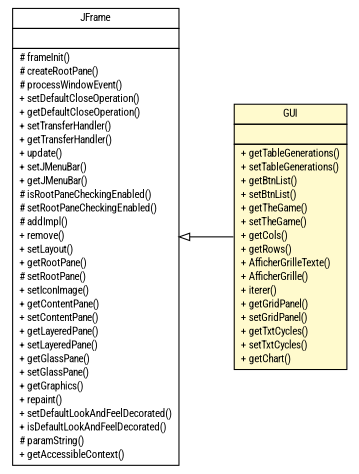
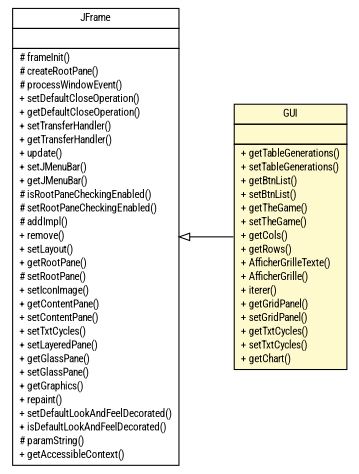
node "JFrame": text "+ getLayeredPane()" -> "+ setTxtCycles()"
